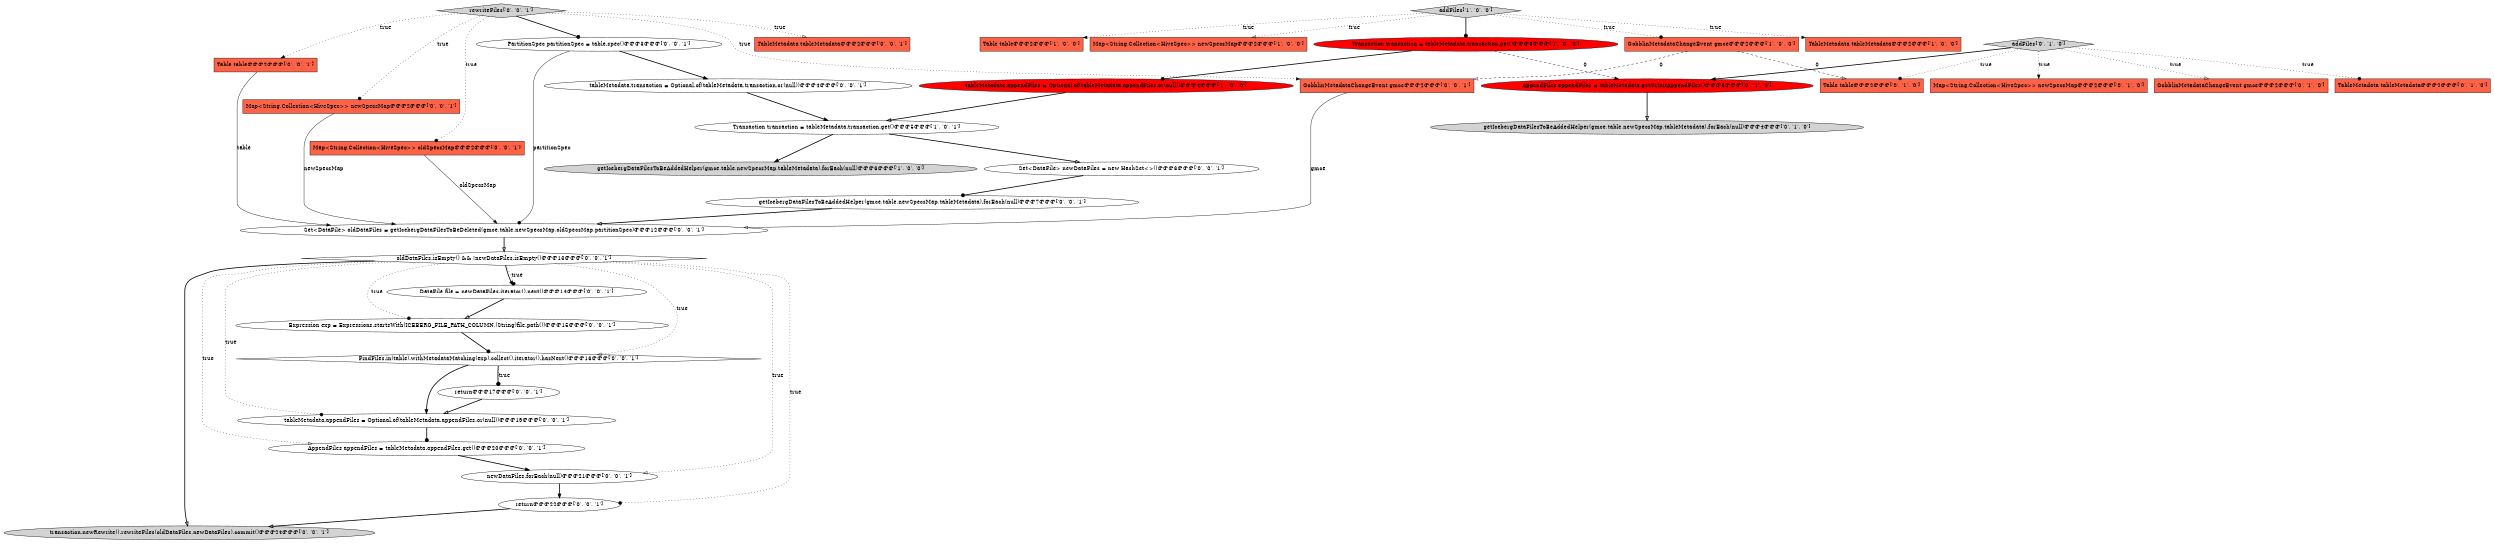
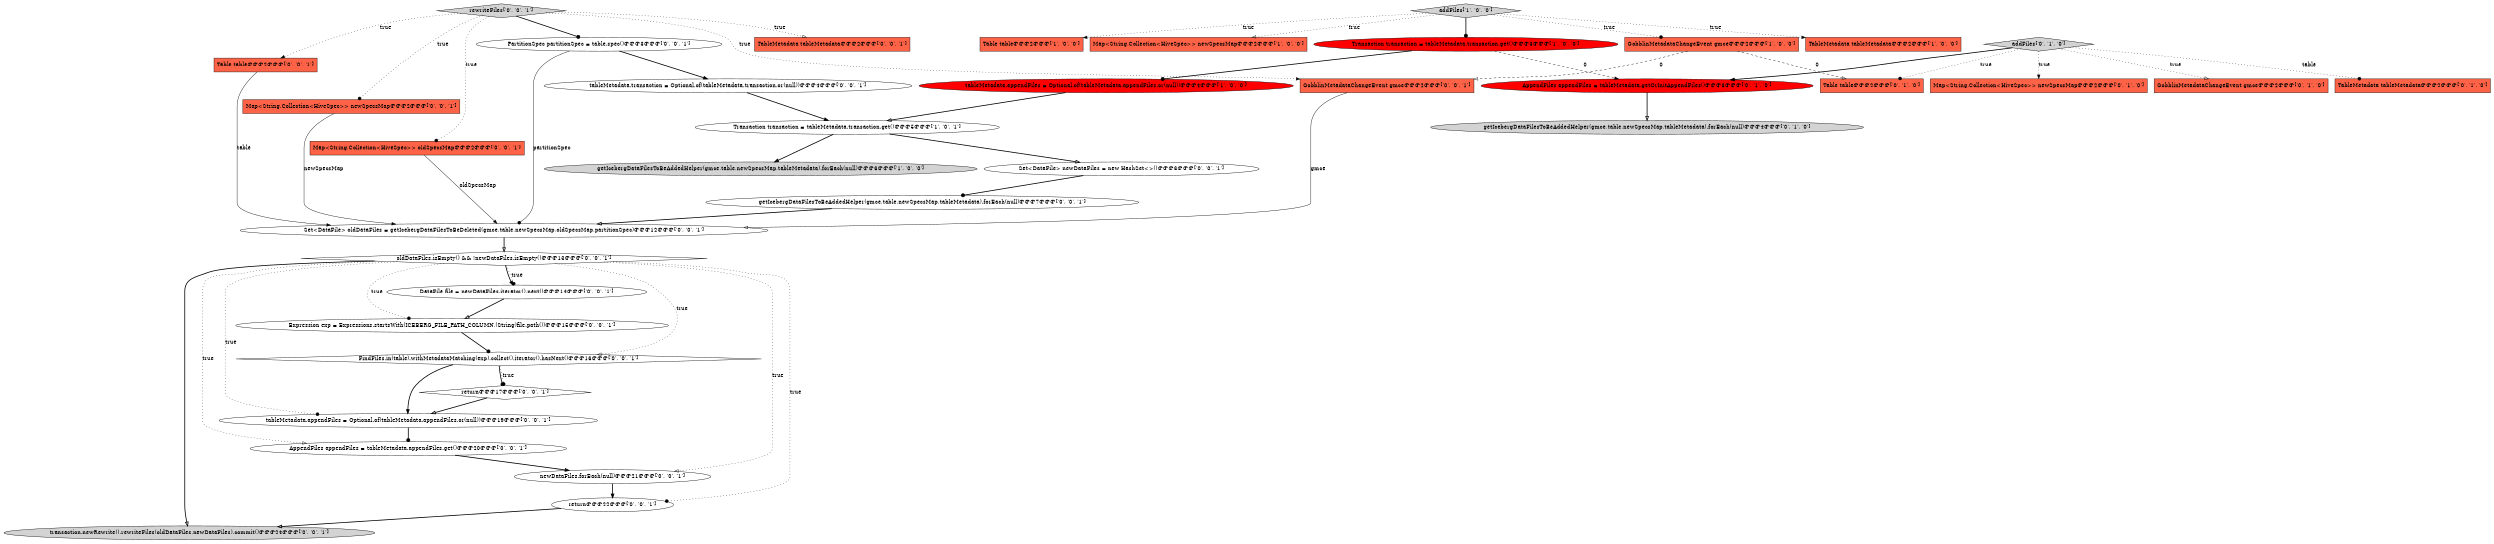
edge "addFiles['0', '1', '0']" -> "TableMetadata tableMetadata@@@2@@@['0', '1', '0']": label "true" -> "table"
node "return@@@17@@@['0', '0', '1']": shape ellipse -> diamond
